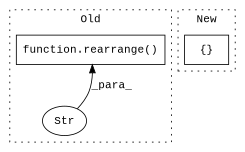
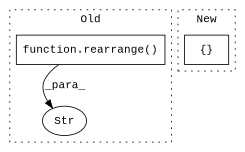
edge "Str" -> "function.rearrange()": reversed
